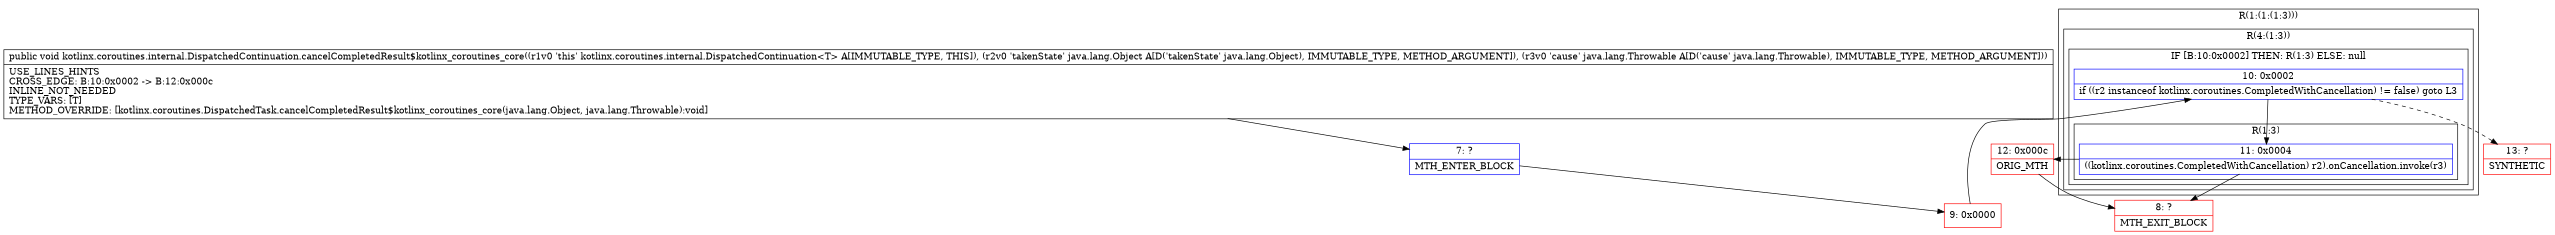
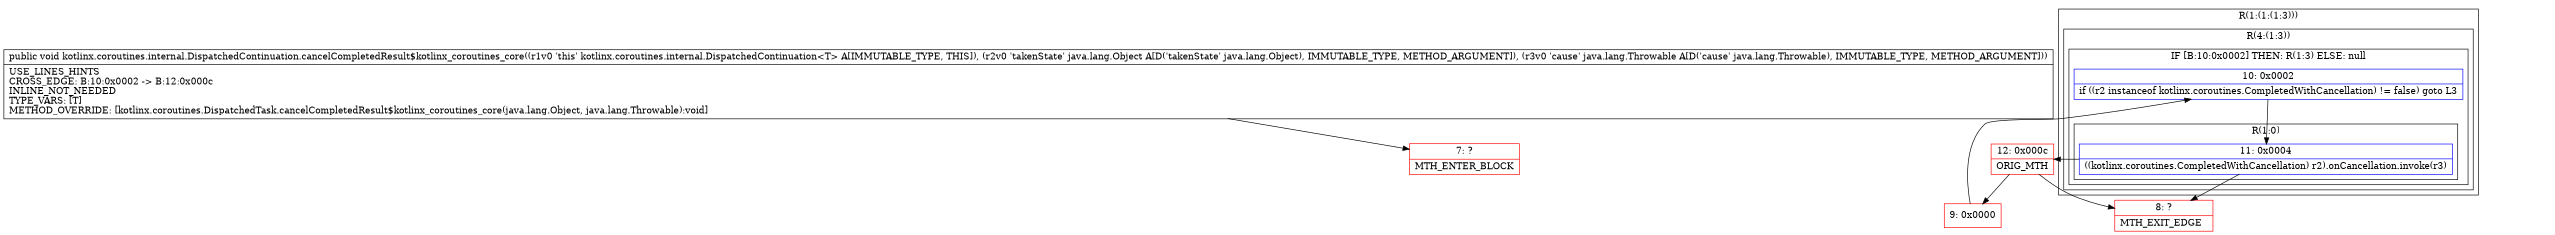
cluster "R(1:3)": label "R(1:3)" -> "R(1:0)"
node "7: ?": color blue -> red
node "13: ?": removed
edge "7: ?" -> "9: 0x0000": now "12: 0x000c" -> "9: 0x0000"
node "8: ?": text "MTH_EXIT_BLOCK" -> "MTH_EXIT_EDGE"
